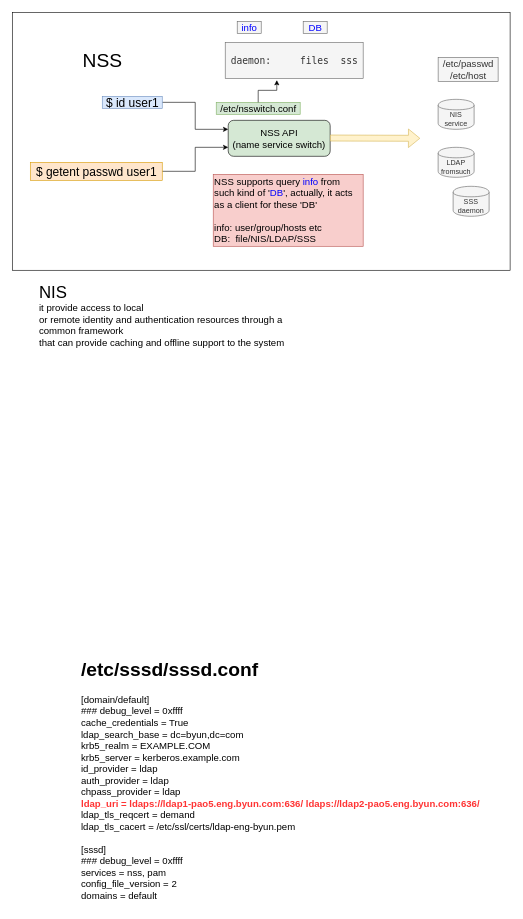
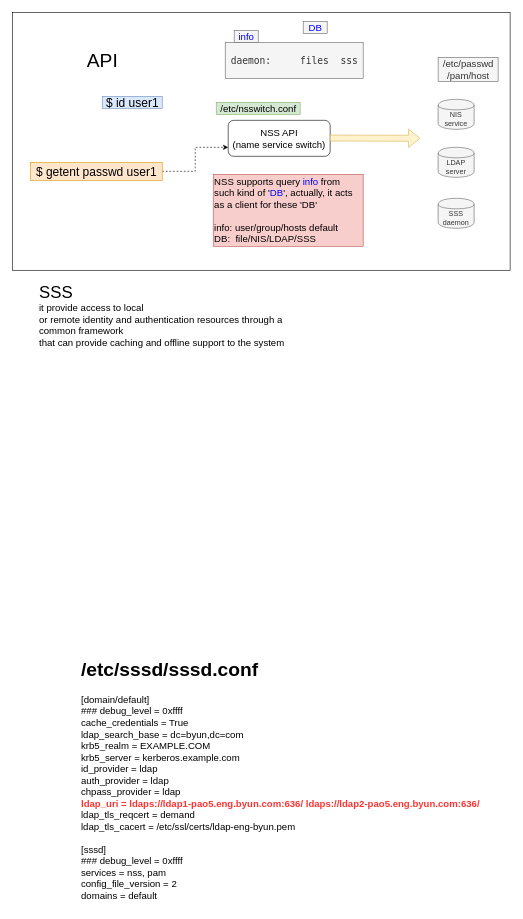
node "info": moved (249, 27) -> (246, 36)
node "NSS": label "NSS" -> "API"
node "/etc/passwd /etc/host": label "/etc/passwd /etc/host" -> "/etc/passwd /pam/host"
edge "/etc/nsswitch.conf" -> "daemon: files sss": removed
edge "$ id user1" -> "NSS API (name service switch)": removed
node "NSS API (name service switch)": fillcolor #d5e8d4 -> #ffffff
edge "$ getent passwd user1" -> "NSS API (name service switch)": style solid -> dashed
node "LDAP fromsuch": label "LDAP fromsuch" -> "LDAP server"
node "SSS daemon": moved (471, 201) -> (456, 213)
node "NSS supports query info fromsuch kind of 'DB', actually, it acts as a client for these 'DB' info: user/group/hosts etc DB: file/NIS/LDAP/SSS": label "NSS supports query info fromsuch kind of 'DB', actually, it acts as a client for these 'DB' info: user/group/hosts etc DB: file/NIS/LDAP/SSS" -> "NSS supports query info fromsuch kind of 'DB', actually, it acts as a client for these 'DB' info: user/group/hosts default DB: file/NIS/LDAP/SSS"
node "NIS it provide access to local or remote identity and authentication resources through a common framework that can provide caching and offline support to the system": label "NIS it provide access to local or remote identity and authentication resources through a common framework that can provide caching and offline support to the system" -> "SSS it provide access to local or remote identity and authentication resources through a common framework that can provide caching and offline support to the system"
